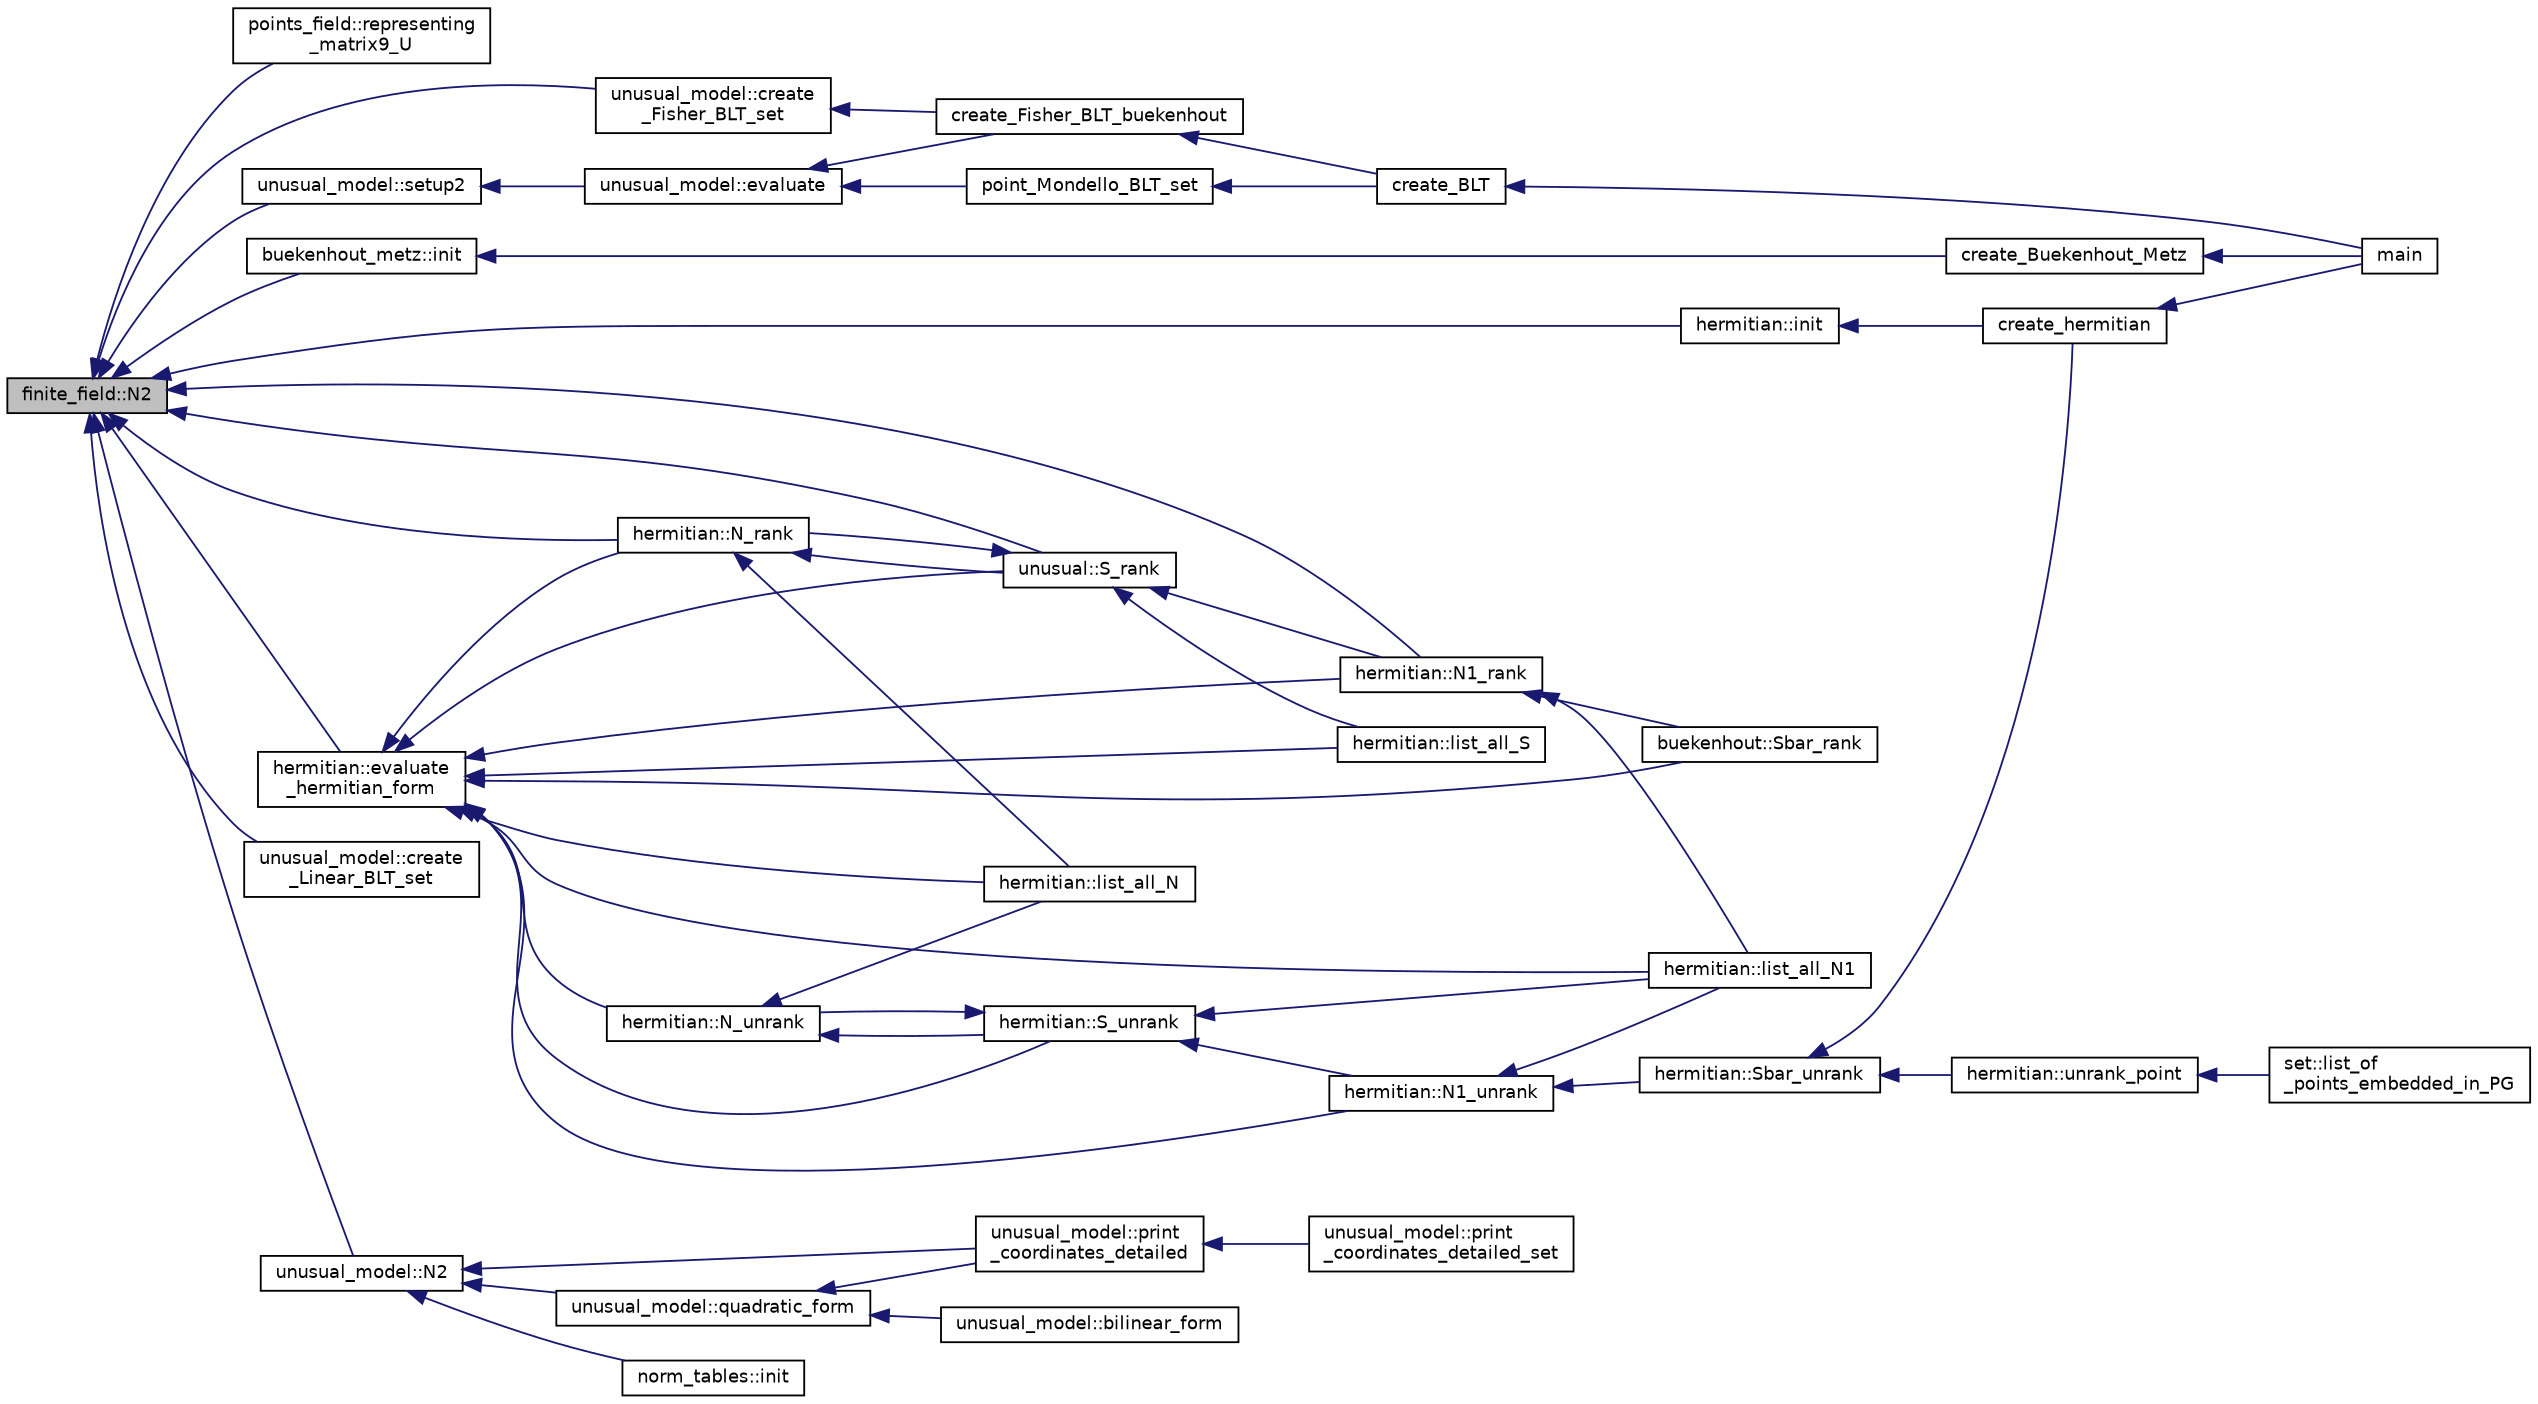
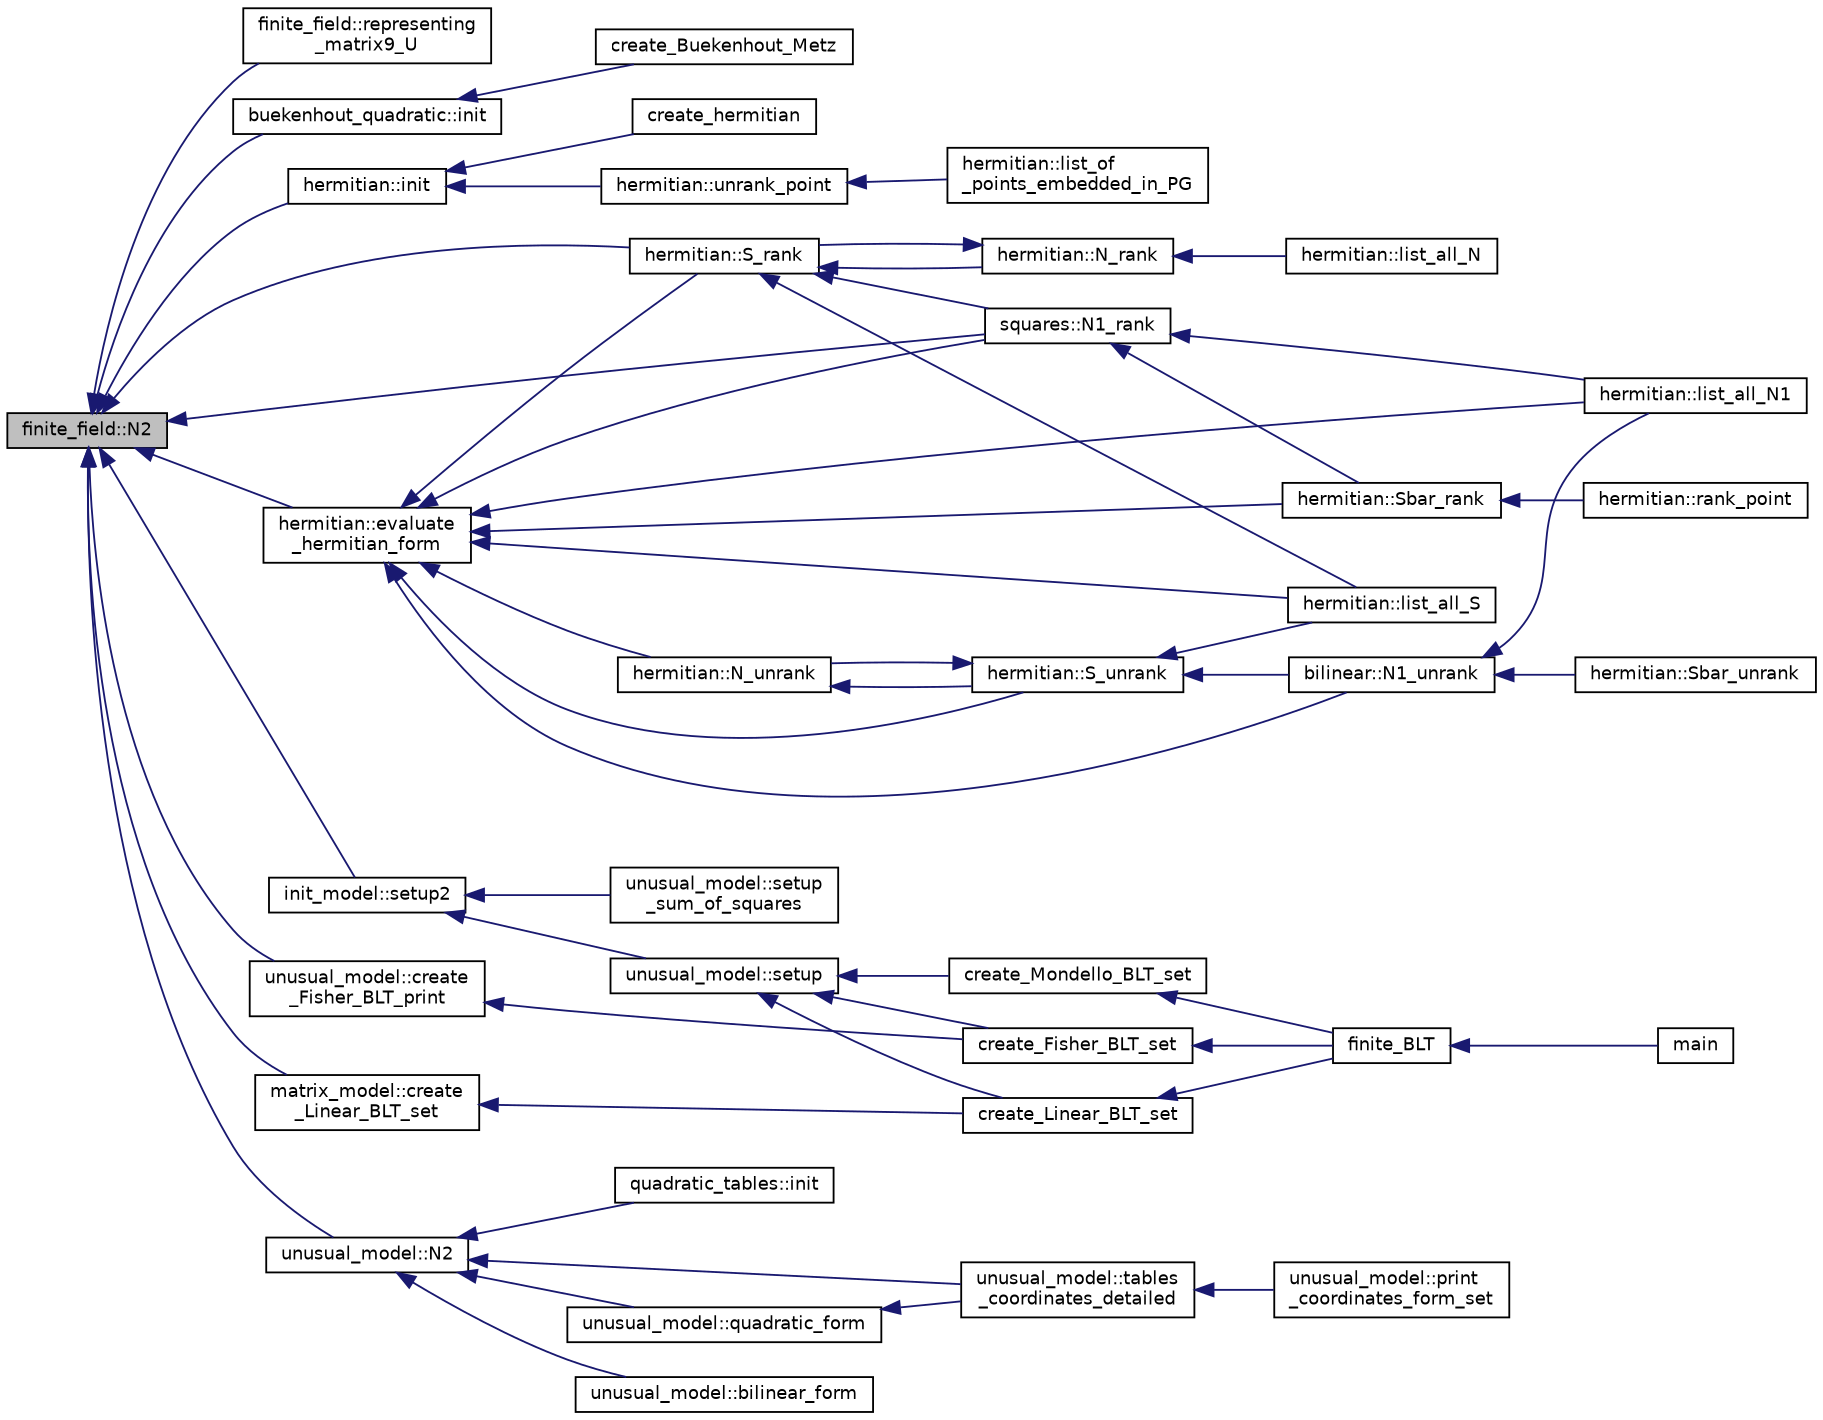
node "points_field::representing _matrix9_U": label "points_field::representing _matrix9_U" -> "finite_field::representing _matrix9_U"
node "unusual_model::create _Fisher_BLT_set": label "unusual_model::create _Fisher_BLT_set" -> "unusual_model::create _Fisher_BLT_print"
node "create_Fisher_BLT_buekenhout": label "create_Fisher_BLT_buekenhout" -> "create_Fisher_BLT_set"
node "unusual_model::setup2": label "unusual_model::setup2" -> "init_model::setup2"
node "unusual_model::evaluate": label "unusual_model::evaluate" -> "unusual_model::setup"
node "point_Mondello_BLT_set": label "point_Mondello_BLT_set" -> "create_Mondello_BLT_set"
node "create_BLT": label "create_BLT" -> "finite_BLT"
node "buekenhout_metz::init": label "buekenhout_metz::init" -> "buekenhout_quadratic::init"
edge "main" -> "create_Buekenhout_Metz": removed
edge "main" -> "create_hermitian": removed
node "hermitian::rank_point": added
edge "hermitian::N_rank" -> "finite_field::N2": removed
node "unusual::S_rank": label "unusual::S_rank" -> "hermitian::S_rank"
edge "hermitian::N_rank" -> "hermitian::evaluate _hermitian_form": removed
node "hermitian::N1_rank": label "hermitian::N1_rank" -> "squares::N1_rank"
edge "create_hermitian" -> "hermitian::Sbar_unrank": removed
node "buekenhout::Sbar_rank": label "buekenhout::Sbar_rank" -> "hermitian::Sbar_rank"
edge "hermitian::list_all_N" -> "hermitian::evaluate _hermitian_form": removed
node "unusual_model::create _Linear_BLT_set": label "unusual_model::create _Linear_BLT_set" -> "matrix_model::create _Linear_BLT_set"
node "unusual_model::setup _sum_of_squares": added
edge "hermitian::list_all_N" -> "hermitian::N_unrank": removed
edge "hermitian::list_all_N1" -> "hermitian::S_unrank": now "hermitian::list_all_S" -> "hermitian::S_unrank"
edge "hermitian::unrank_point" -> "hermitian::Sbar_unrank": now "hermitian::unrank_point" -> "hermitian::init"
node "set::list_of _points_embedded_in_PG": label "set::list_of _points_embedded_in_PG" -> "hermitian::list_of _points_embedded_in_PG"
node "hermitian::N1_unrank": label "hermitian::N1_unrank" -> "bilinear::N1_unrank"
node "create_Linear_BLT_set": added
node "unusual_model::print _coordinates_detailed": label "unusual_model::print _coordinates_detailed" -> "unusual_model::tables _coordinates_detailed"
node "unusual_model::print _coordinates_detailed_set": label "unusual_model::print _coordinates_detailed_set" -> "unusual_model::print _coordinates_form_set"
edge "unusual_model::bilinear_form" -> "unusual_model::quadratic_form": now "unusual_model::bilinear_form" -> "unusual_model::N2"
node "norm_tables::init": label "norm_tables::init" -> "quadratic_tables::init"
